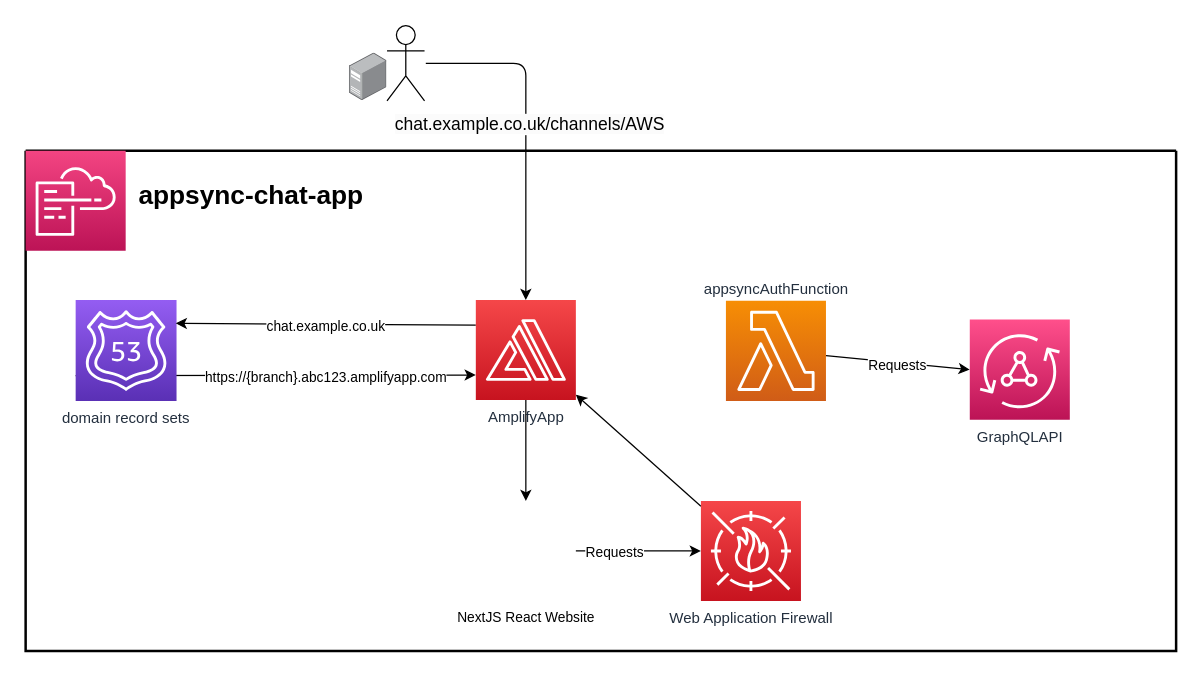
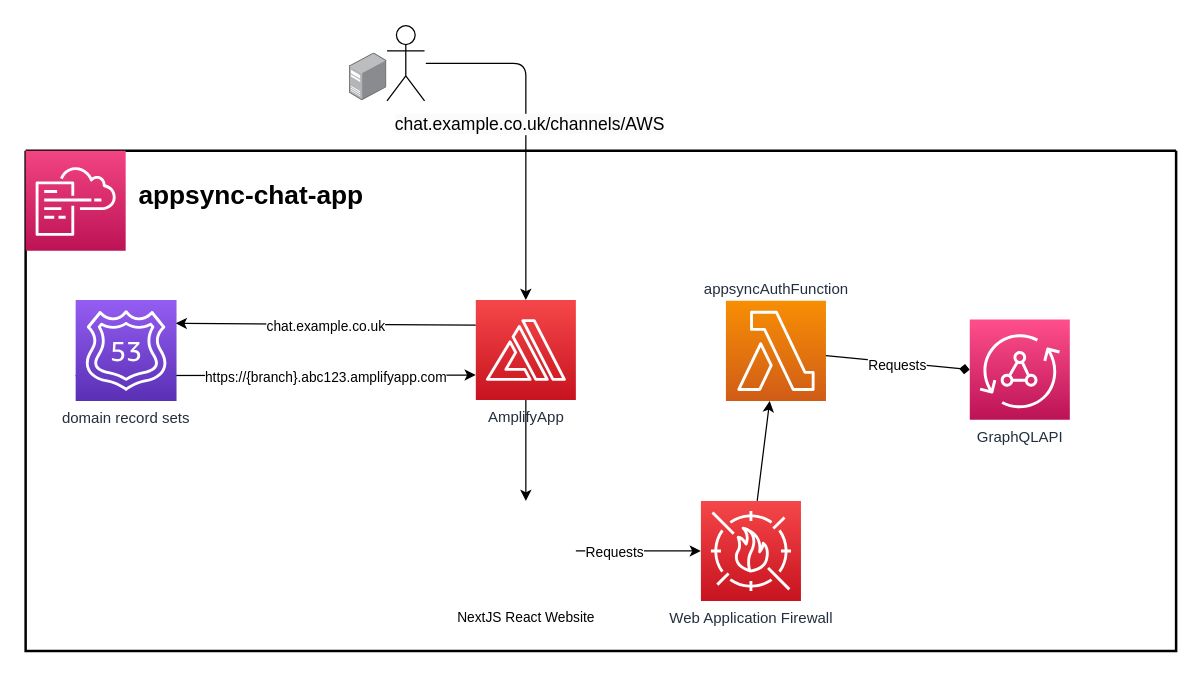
edge "appsyncAuthFunction" -> "GraphQLAPI": arrowhead classic -> diamond
edge "Web Application Firewall" -> "AmplifyApp": now "Web Application Firewall" -> "appsyncAuthFunction"
